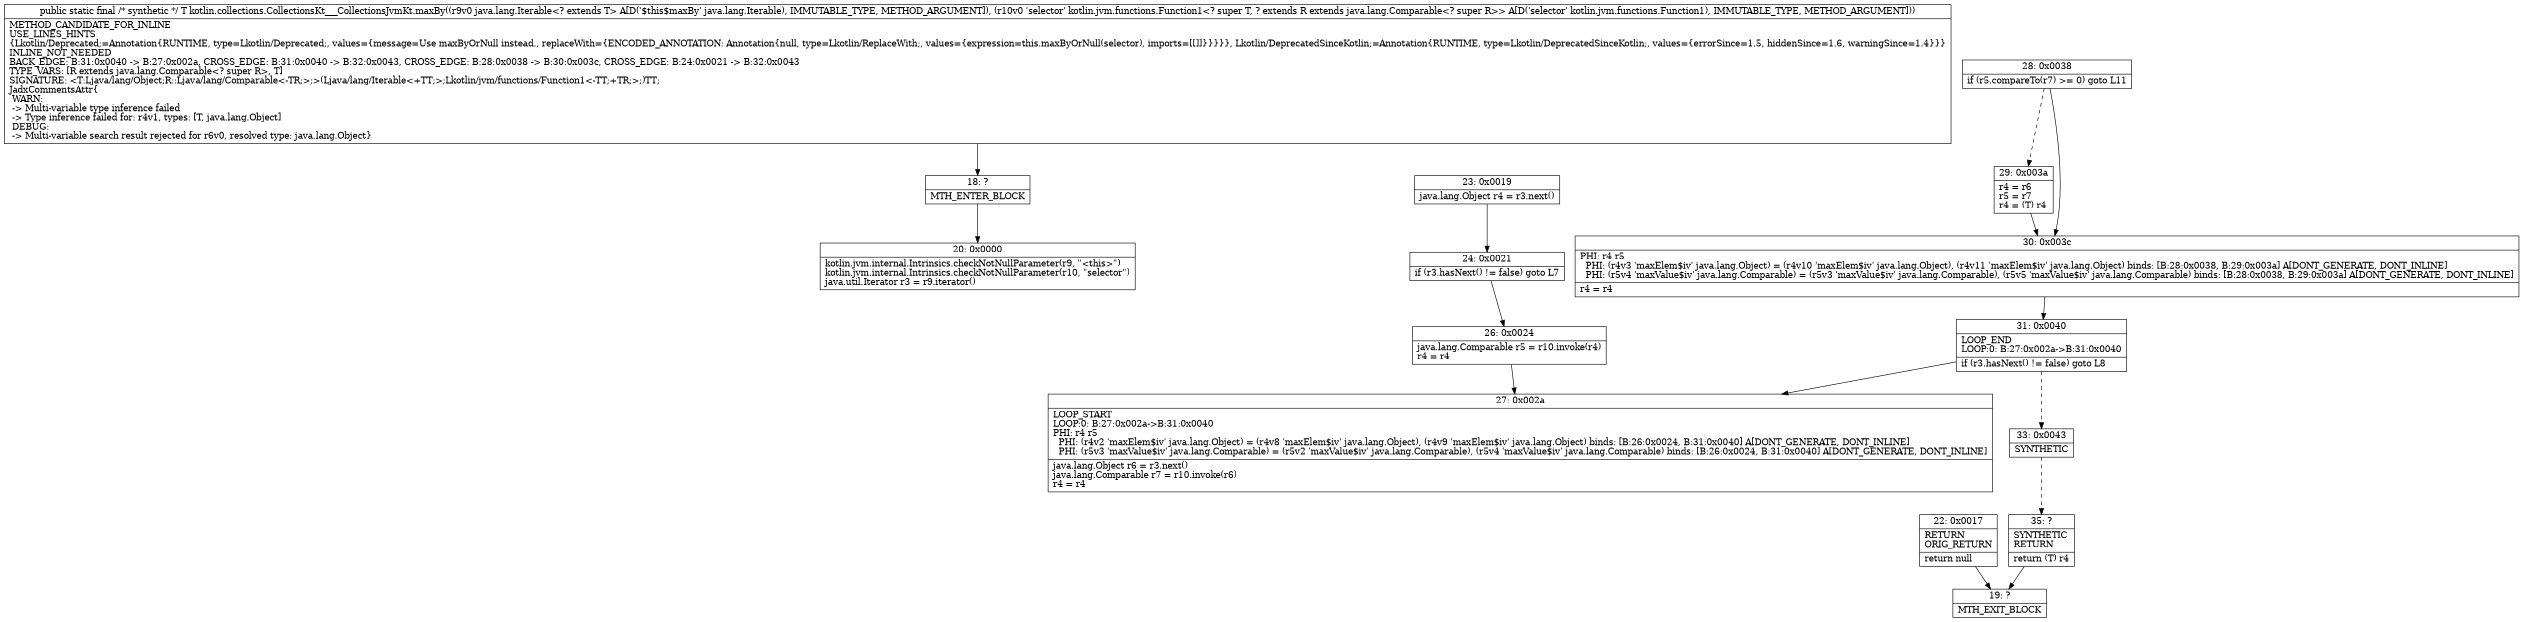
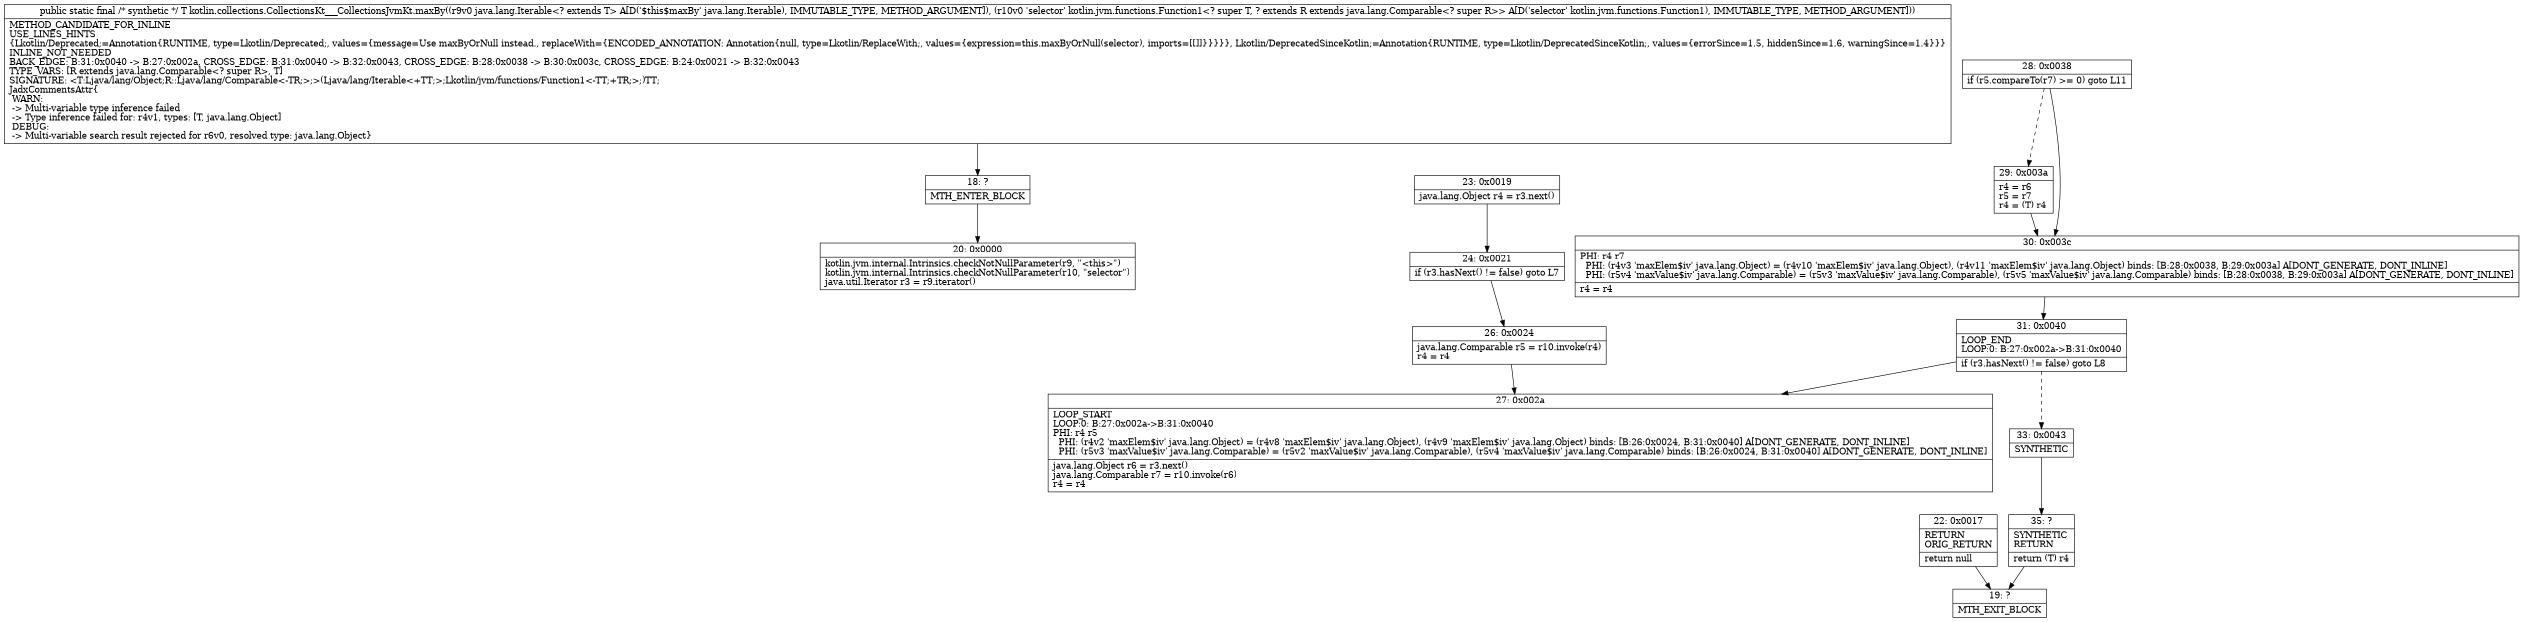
node "30: 0x003c": text "PHI: r4 r5" -> "PHI: r4 r7"
edge "33: 0x0043" -> "35: ?": style dashed -> solid
